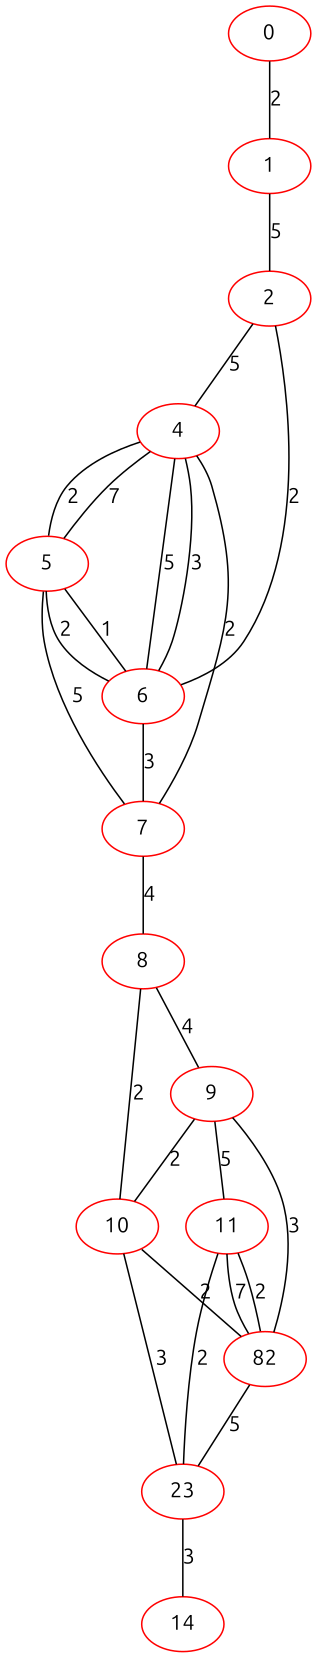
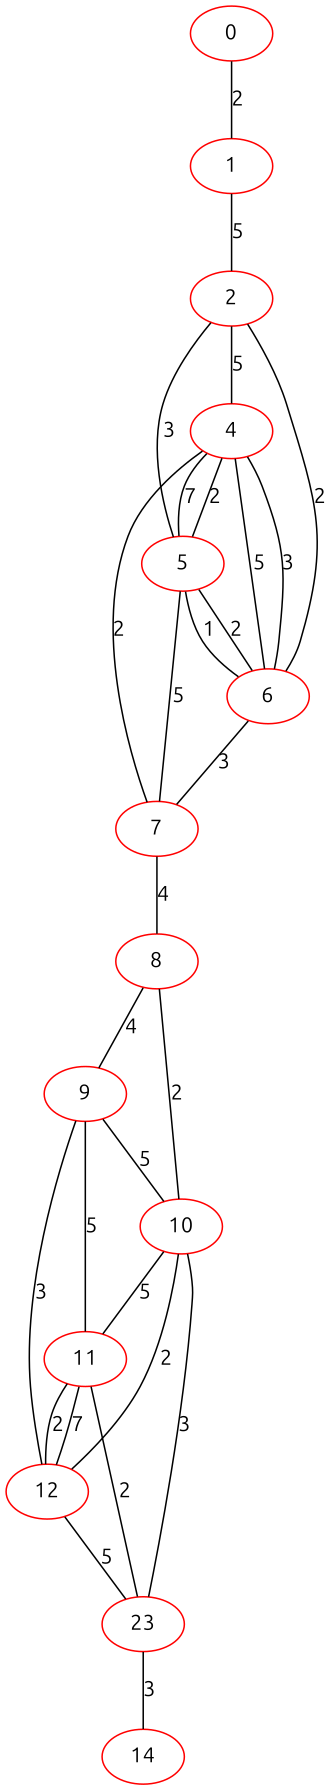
edge "2" -- "5": added, label "3"
edge "9" -- "10": label "2" -> "5"
edge "10" -- "11": added, label "5"
node "82": label "82" -> "12"
